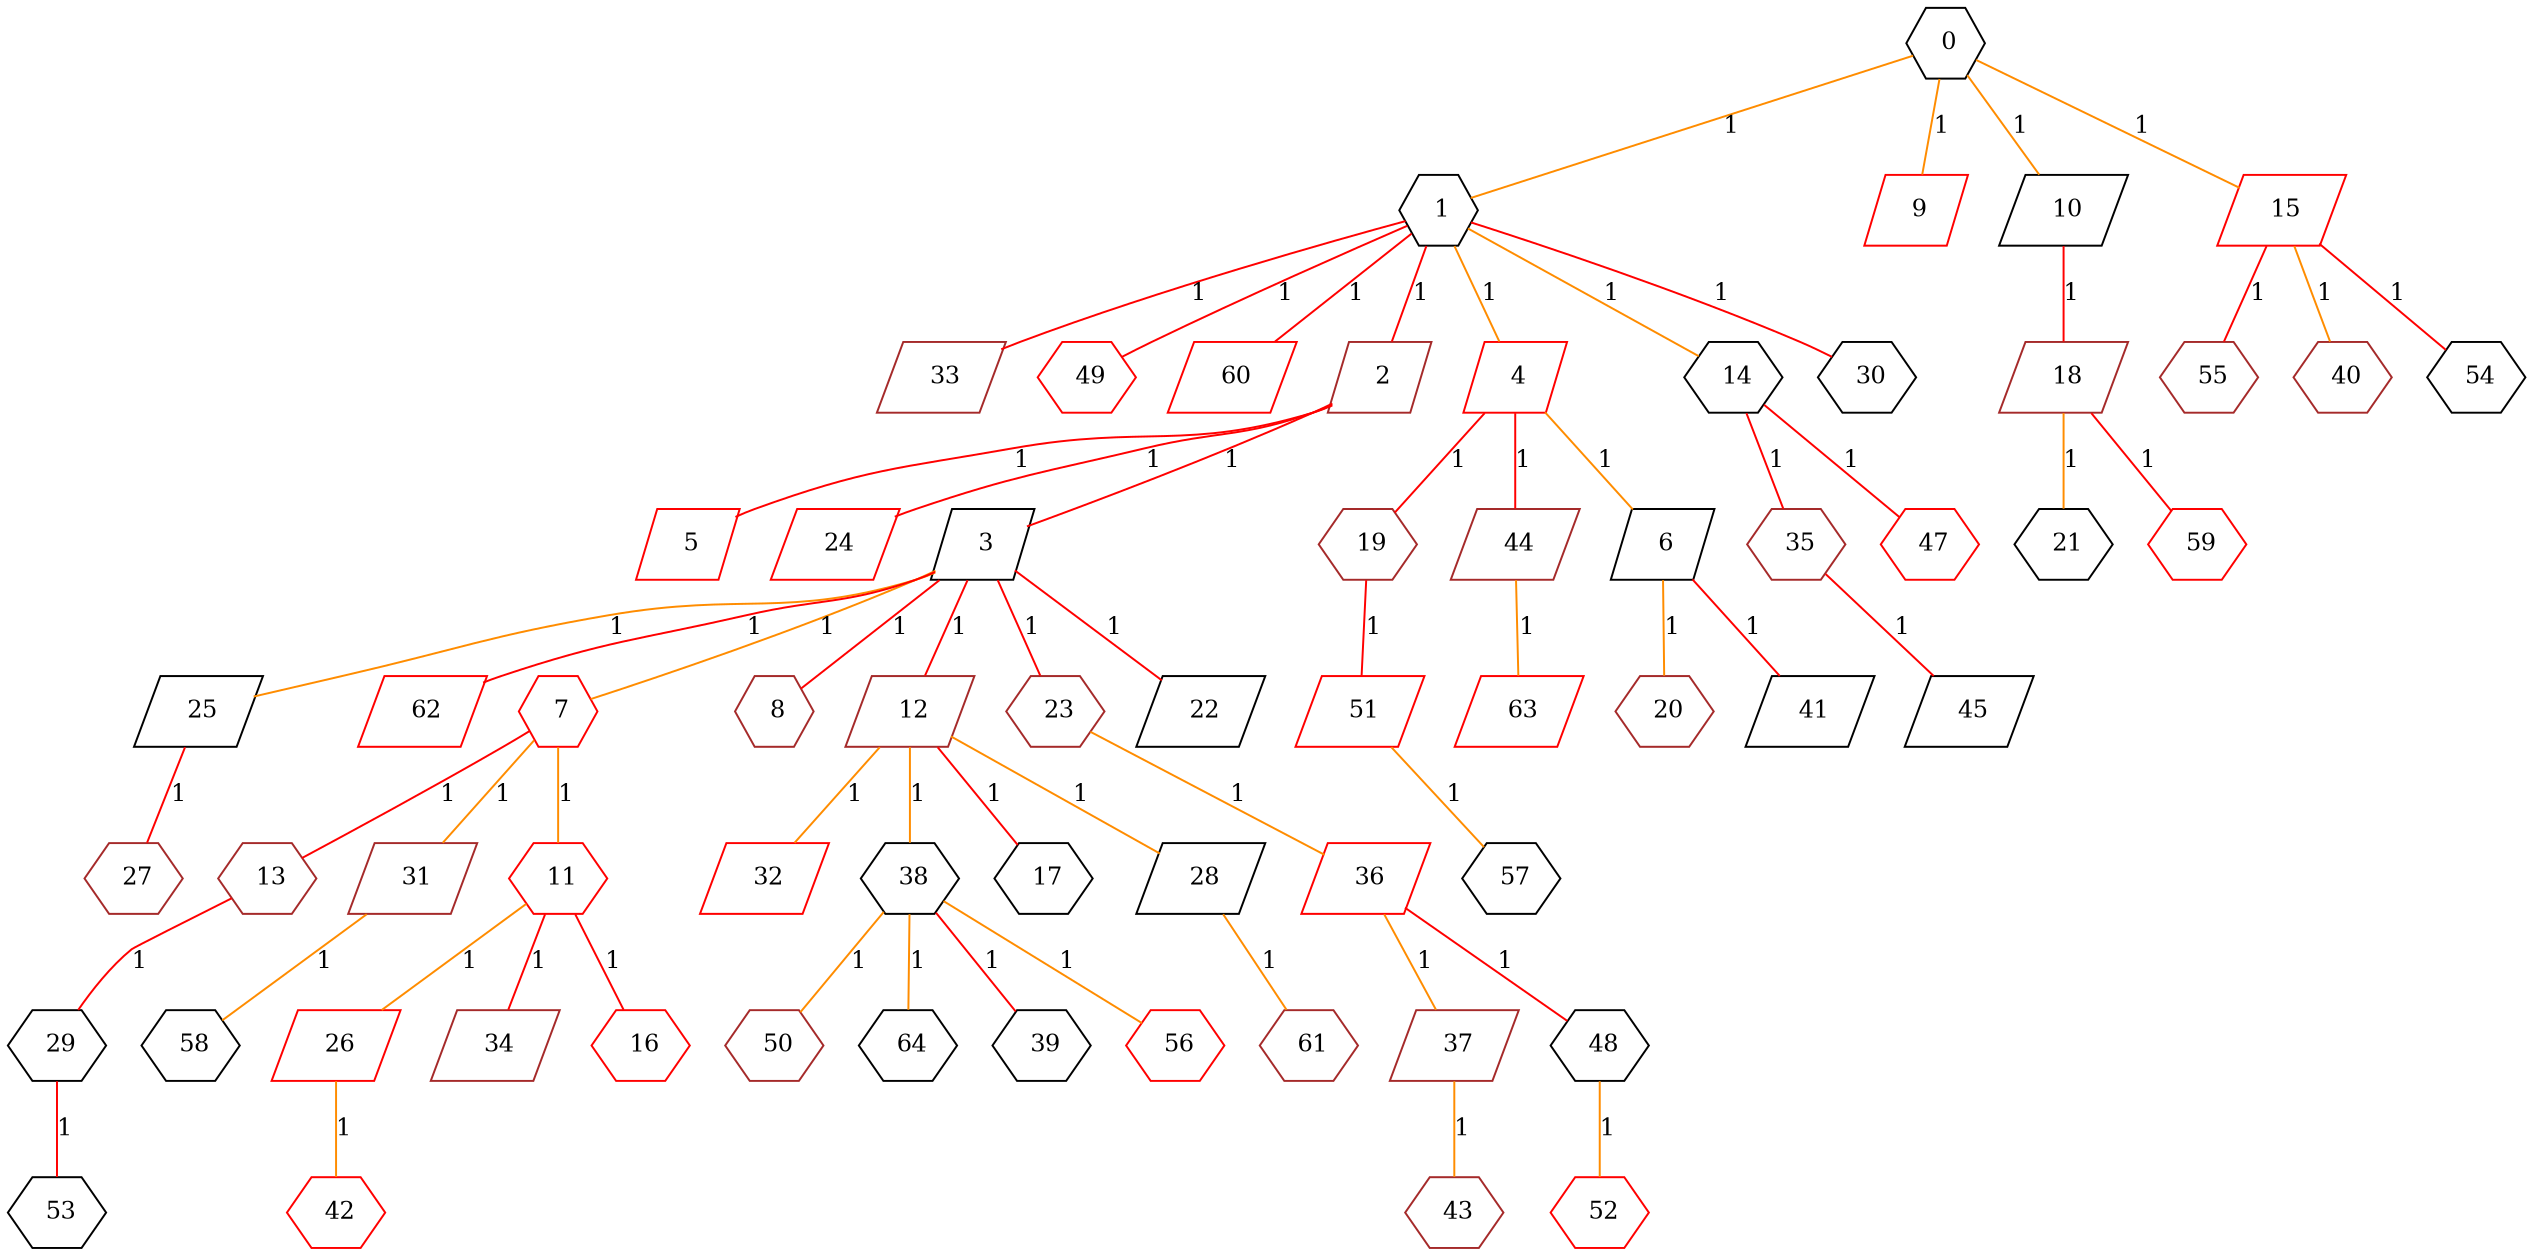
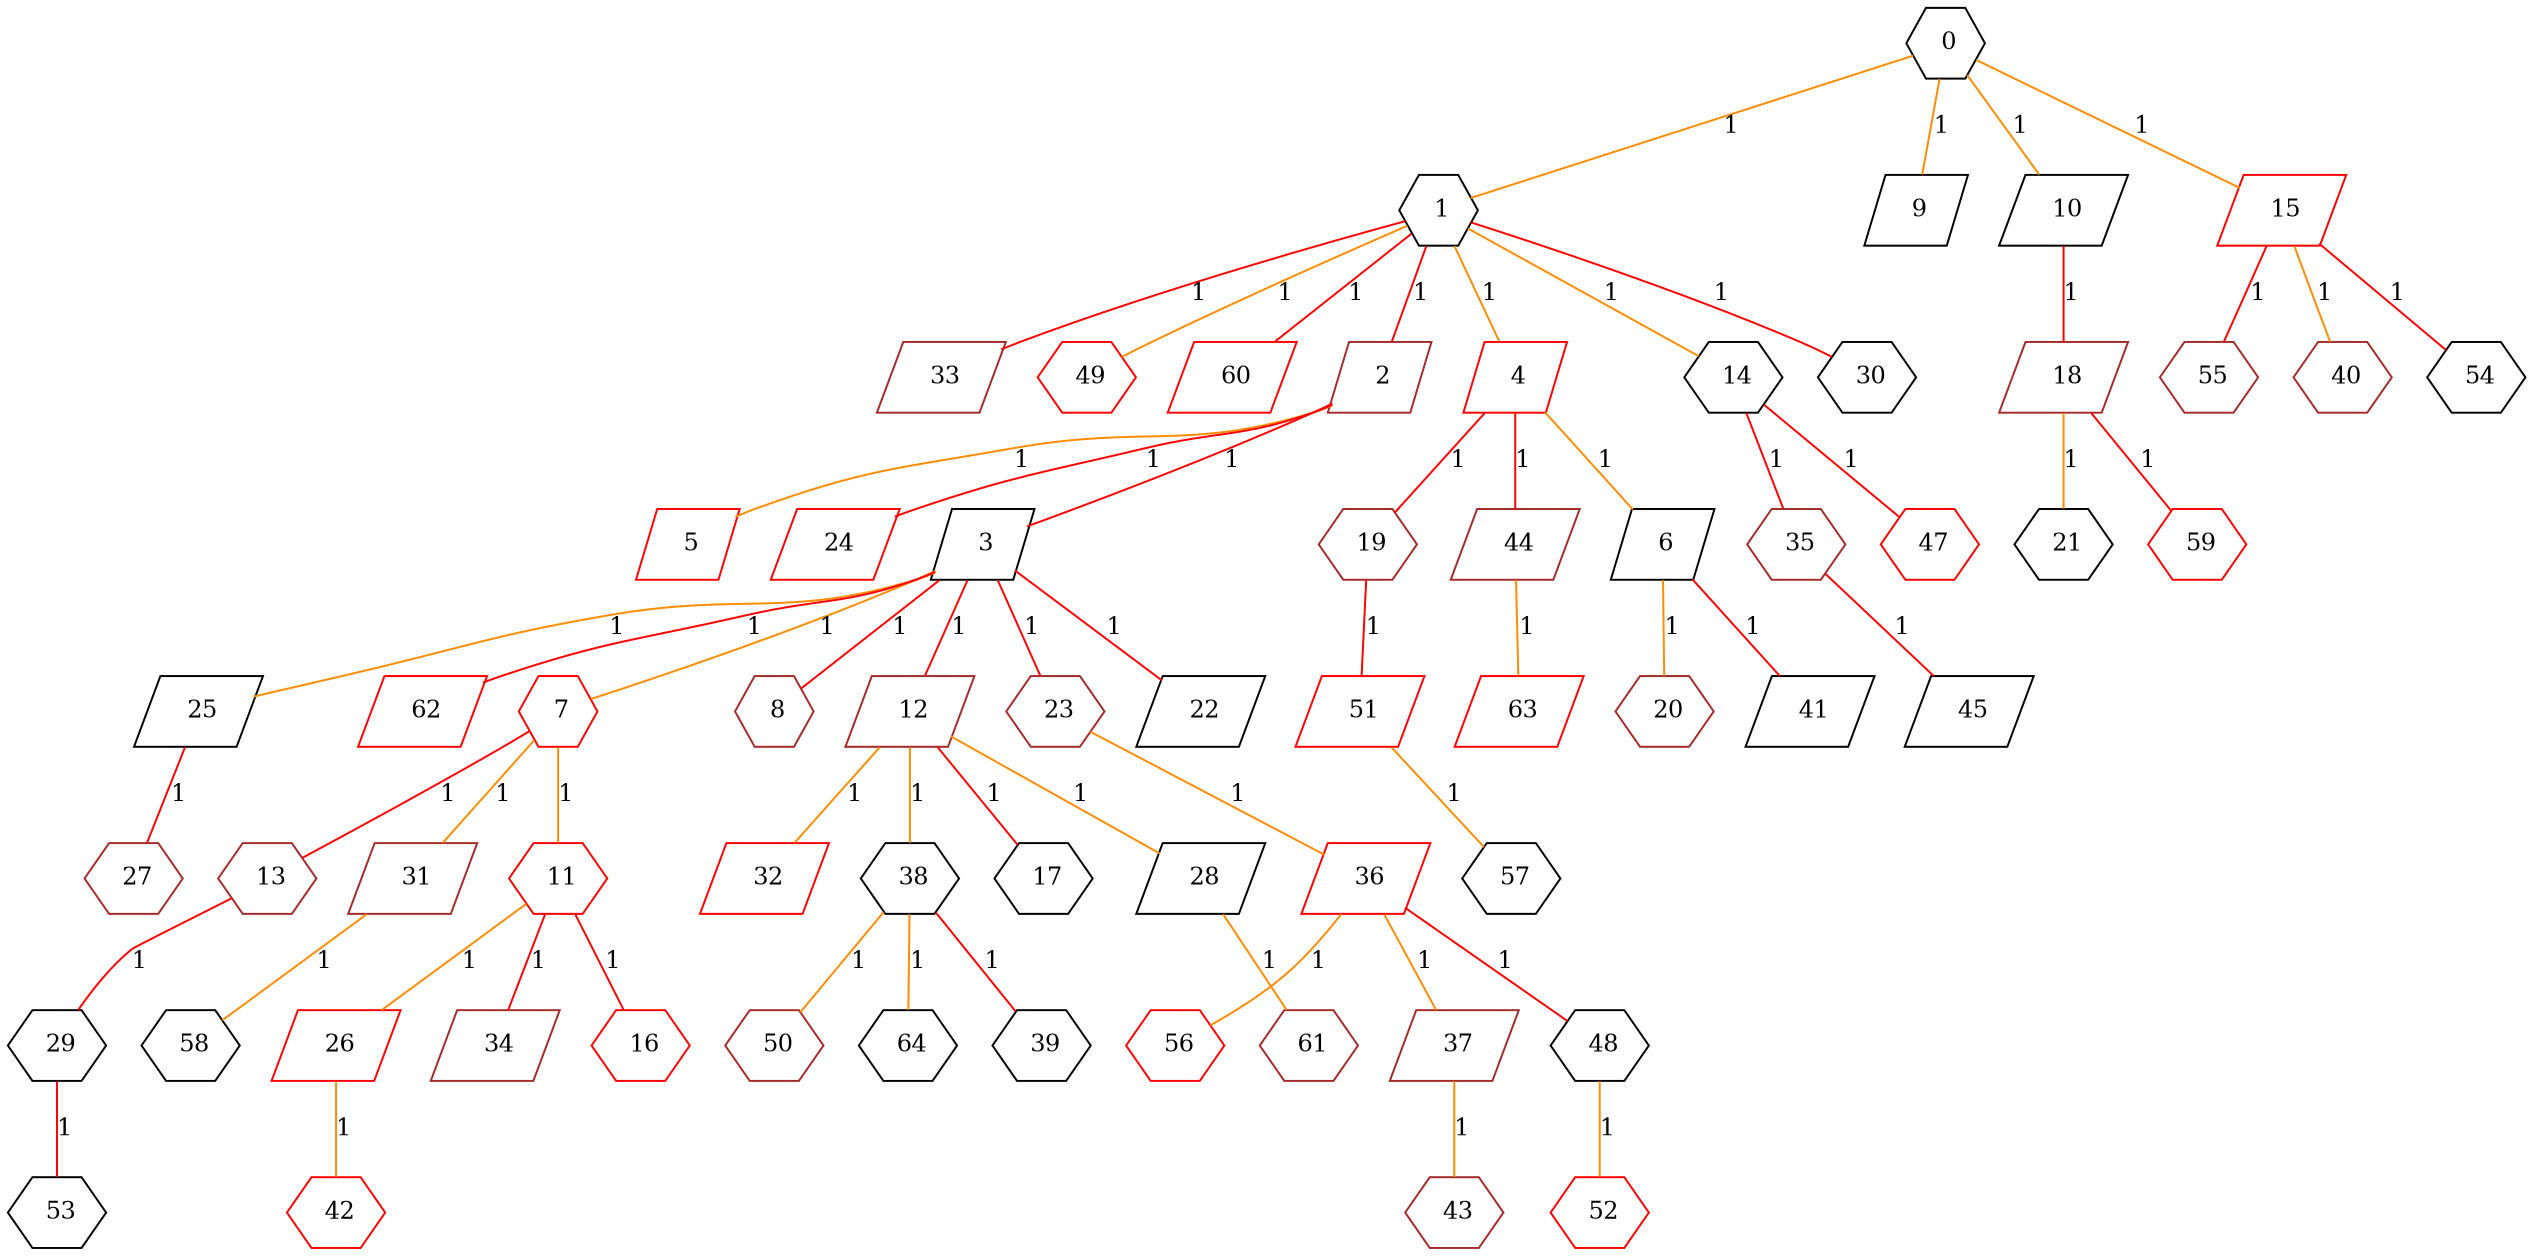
node "9": color red -> black
edge "1" -- "49": color red -> darkorange
edge "2" -- "5": color red -> darkorange
edge "38" -- "56": now "36" -- "56"
